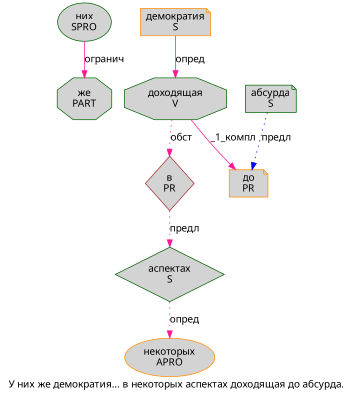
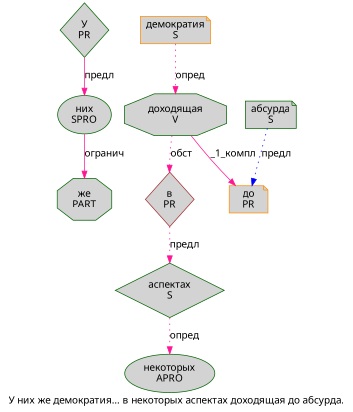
node "У PR": added
edge "демократия S" -> "доходящая V": style solid -> dotted
node "некоторых APRO": color darkorange -> darkgreen
